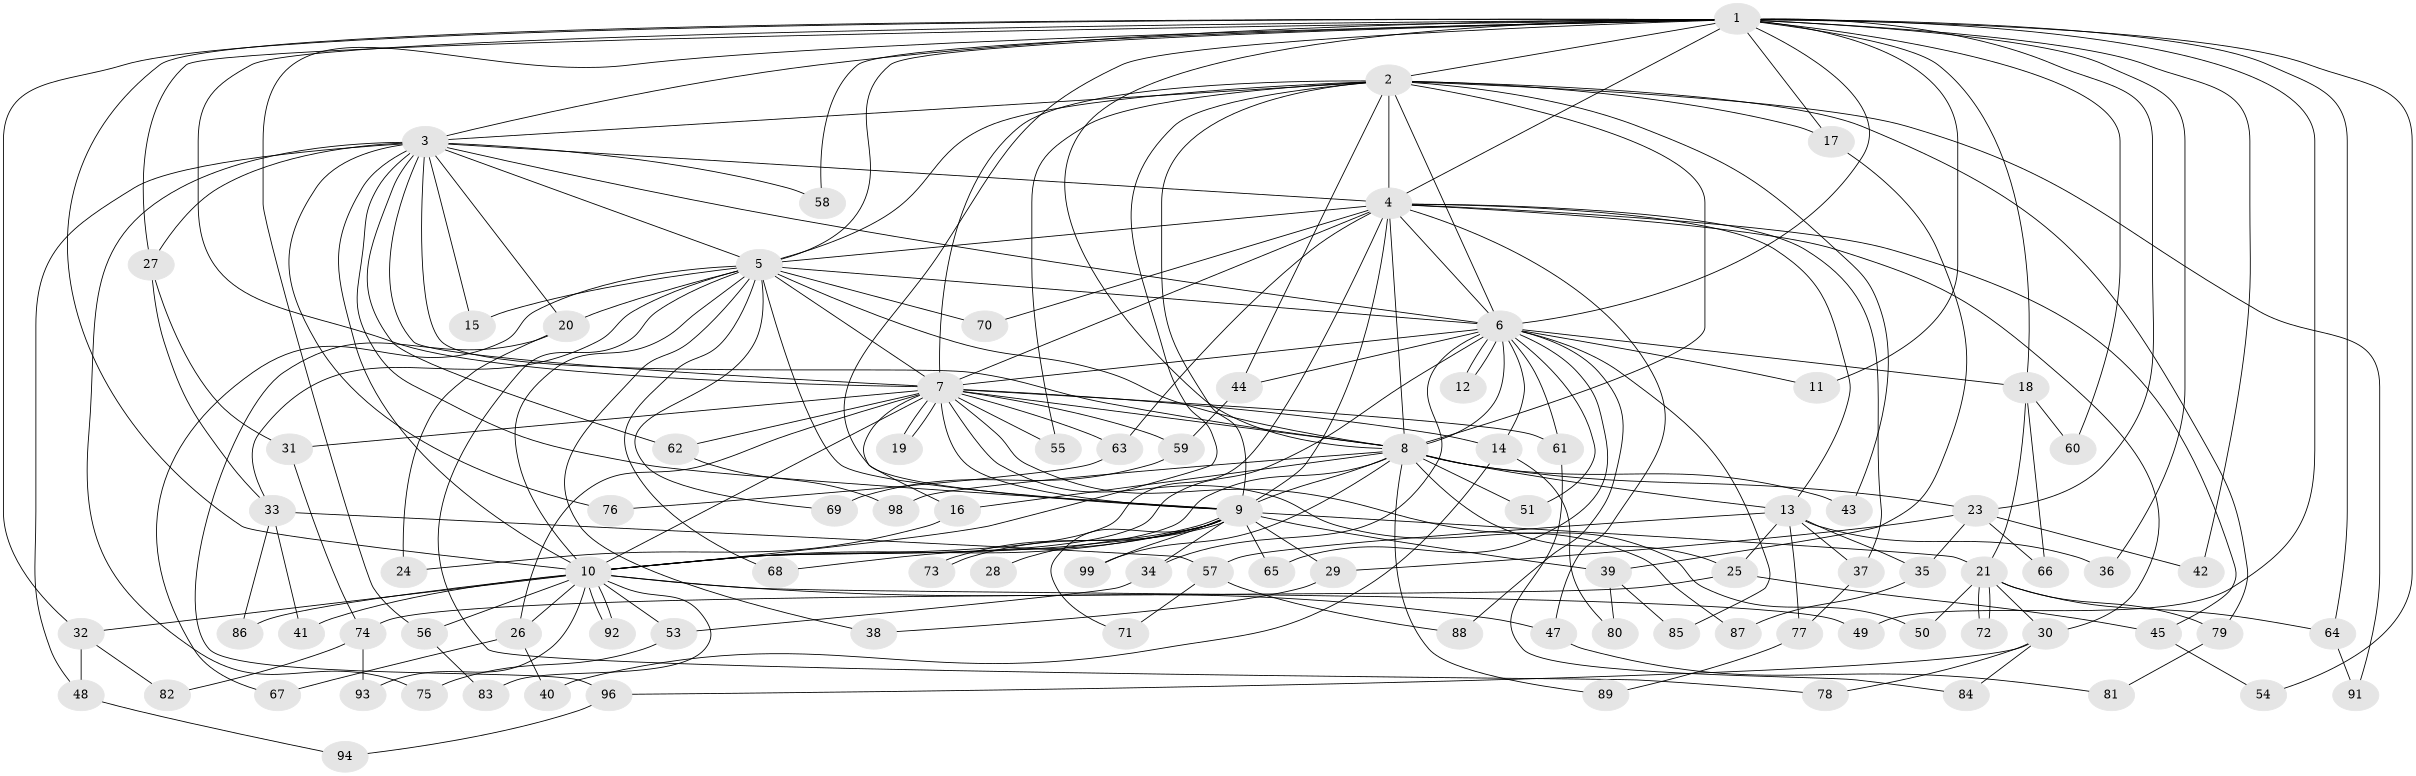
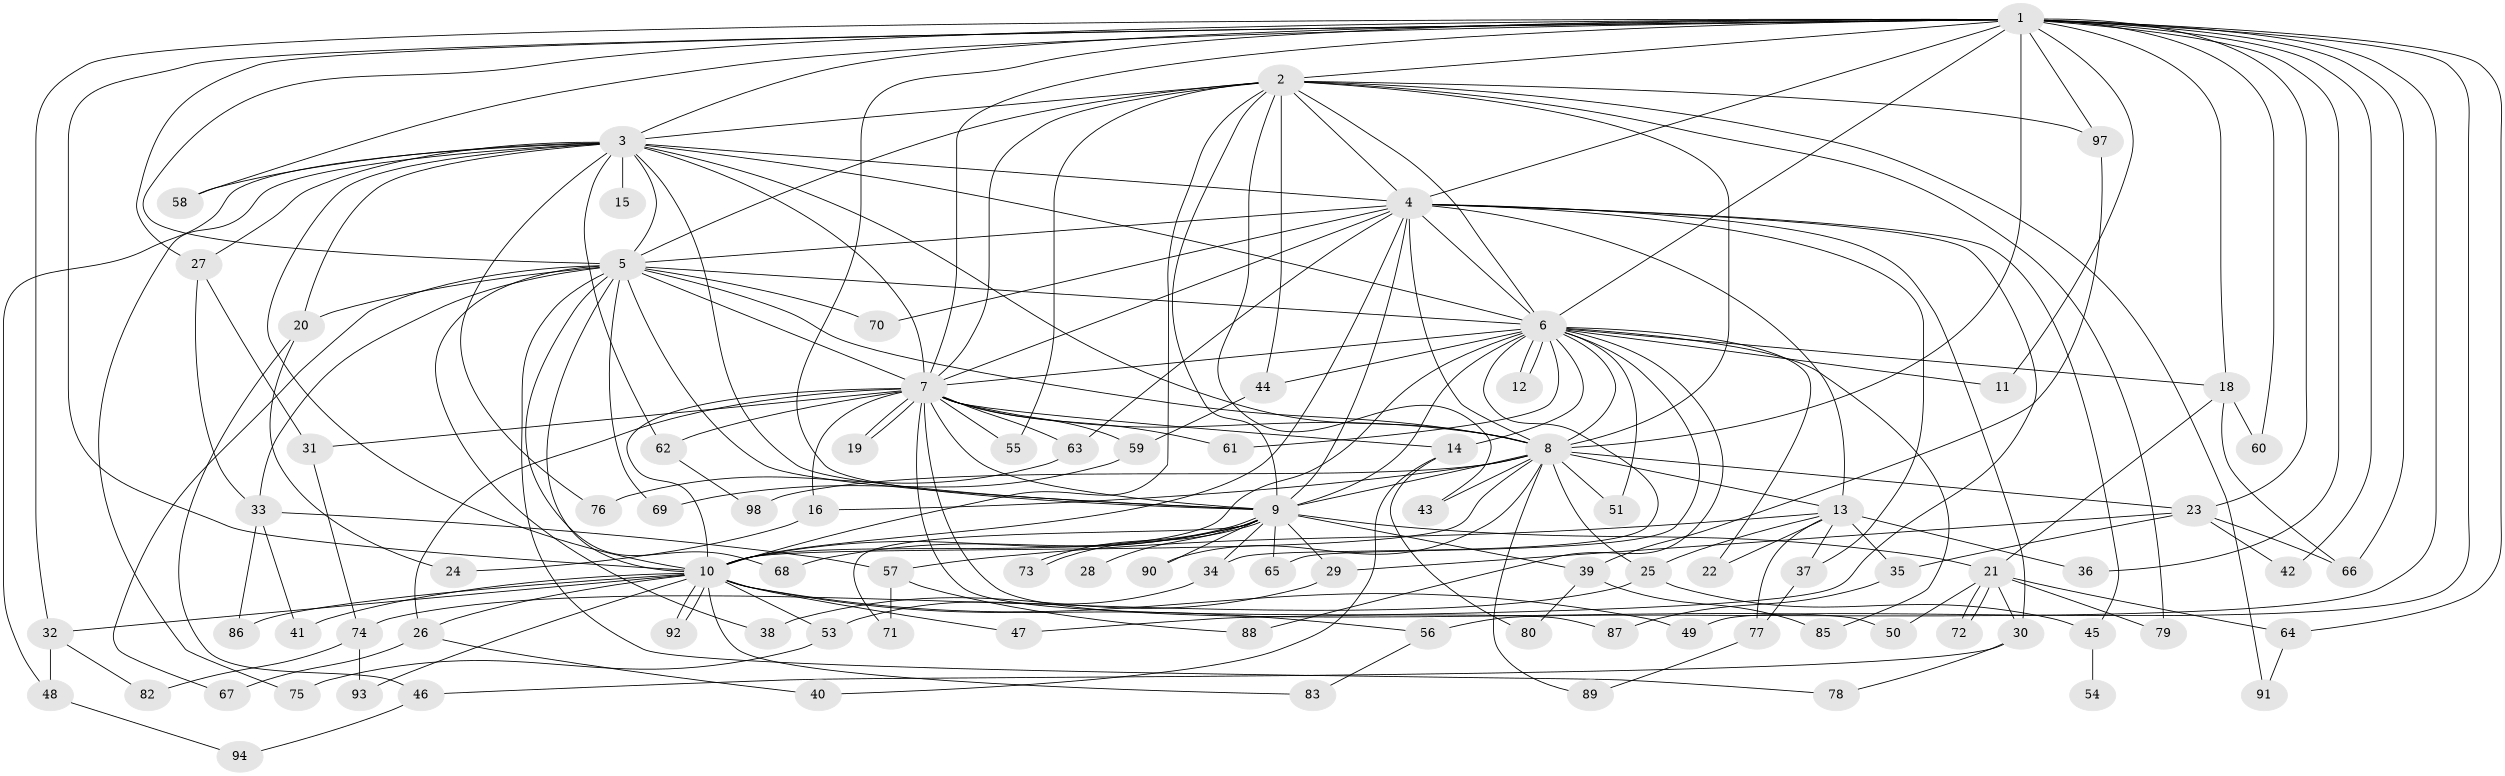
edge "1" -- "54": now "1" -- "66"
node "17": label "17" -> "97"
edge "5" -- "15": removed
edge "6" -- "9": added
node "99": label "99" -> "90"
node "22": added
node "96": label "96" -> "46"
node "84": removed
node "81": removed
